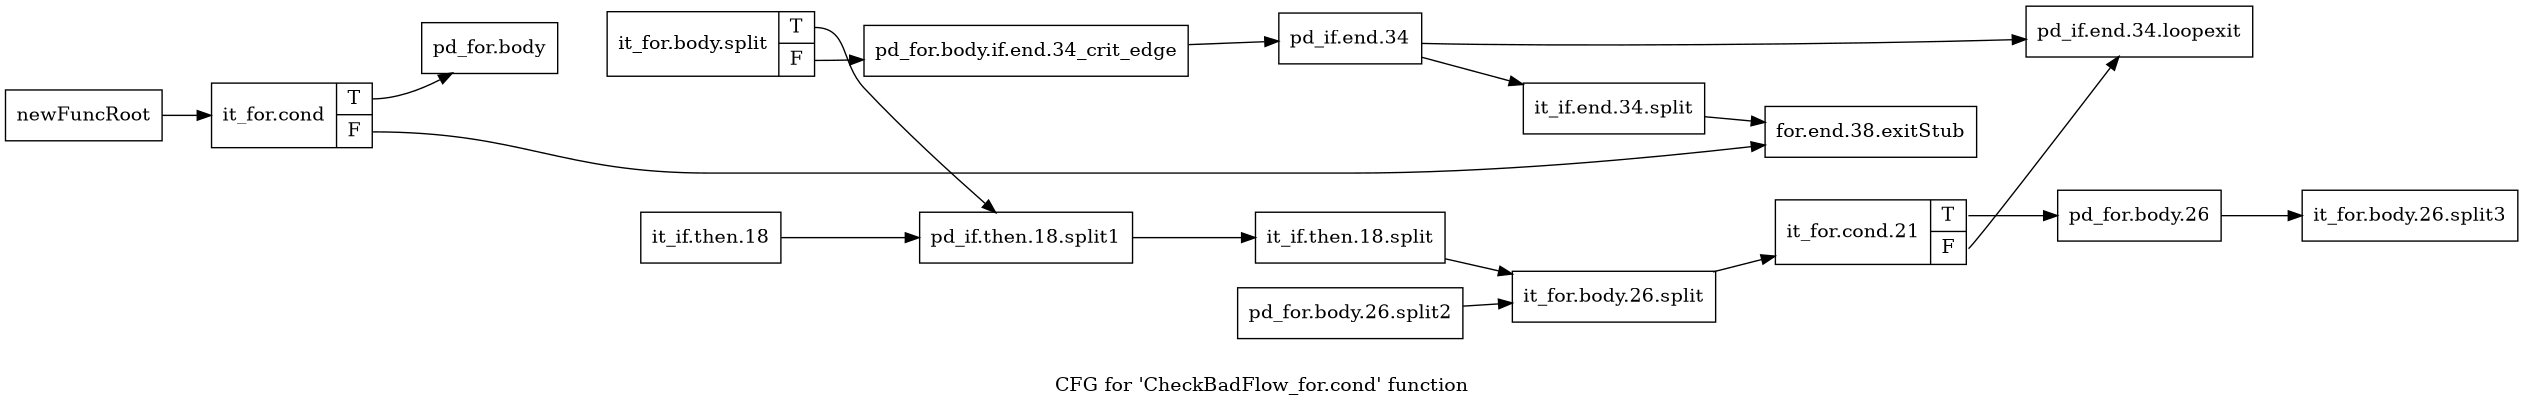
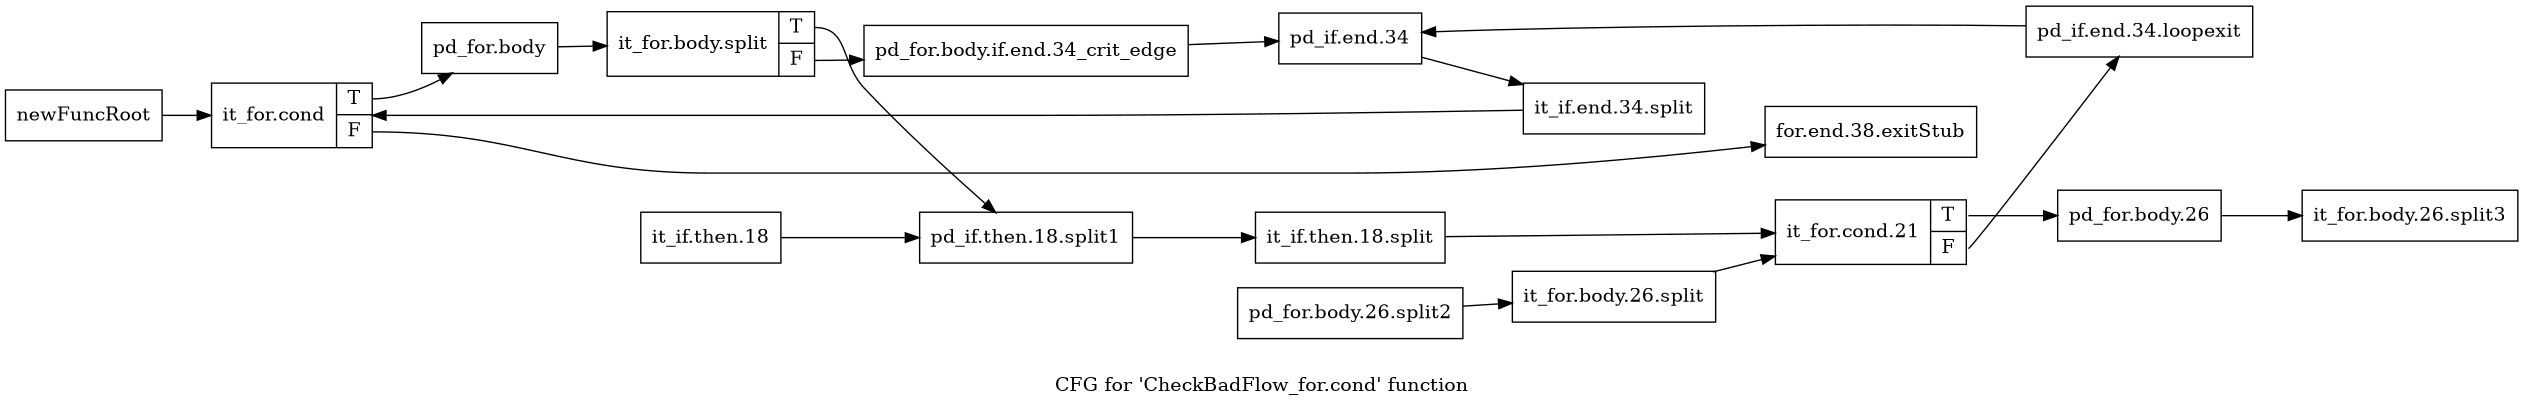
edge "pd_if.end.34" -> "pd_if.end.34.loopexit": reversed
edge "pd_for.body" -> "it_for.body.split": added
edge "it_if.end.34.split" -> "for.end.38.exitStub": now "it_if.end.34.split" -> "it_for.cond"
edge "it_if.then.18.split" -> "it_for.body.26.split": now "it_if.then.18.split" -> "it_for.cond.21"
